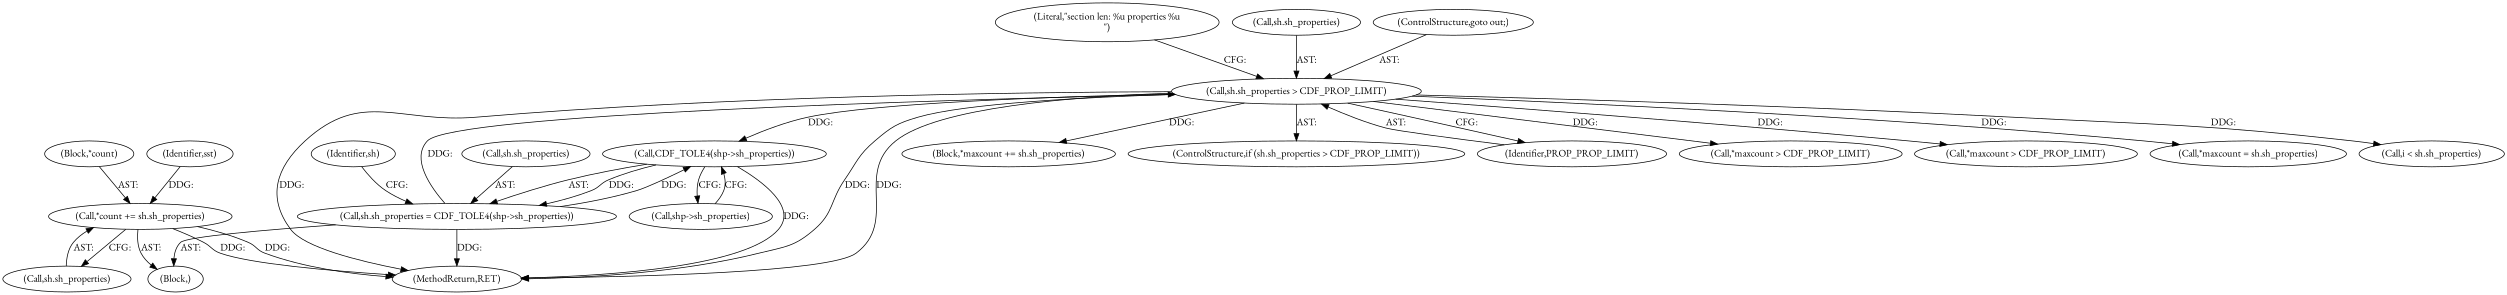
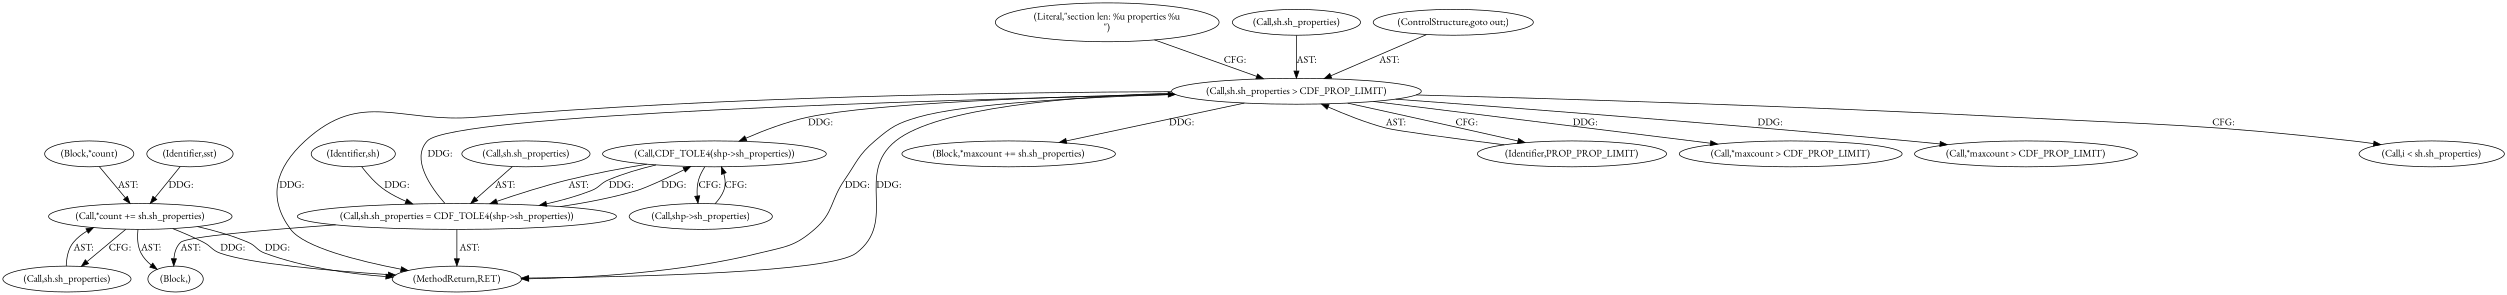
edge "(Call,sh.sh_properties > CDF_PROP_LIMIT)" -> "(Call,i < sh.sh_properties)": label "DDG: " -> "CFG: "
node "(ControlStructure,if (sh.sh_properties > CDF_PROP_LIMIT))": removed
node "(Call,*maxcount = sh.sh_properties)": removed
edge "(Identifier,sh)" -> "(Call,sh.sh_properties = CDF_TOLE4(shp->sh_properties))": label "CFG: " -> "DDG: "
edge "(Call,sh.sh_properties = CDF_TOLE4(shp->sh_properties))" -> "(MethodReturn,RET)": label "DDG: " -> "AST: "
edge "(Call,CDF_TOLE4(shp->sh_properties))" -> "(MethodReturn,RET)": removed, label "DDG:"
